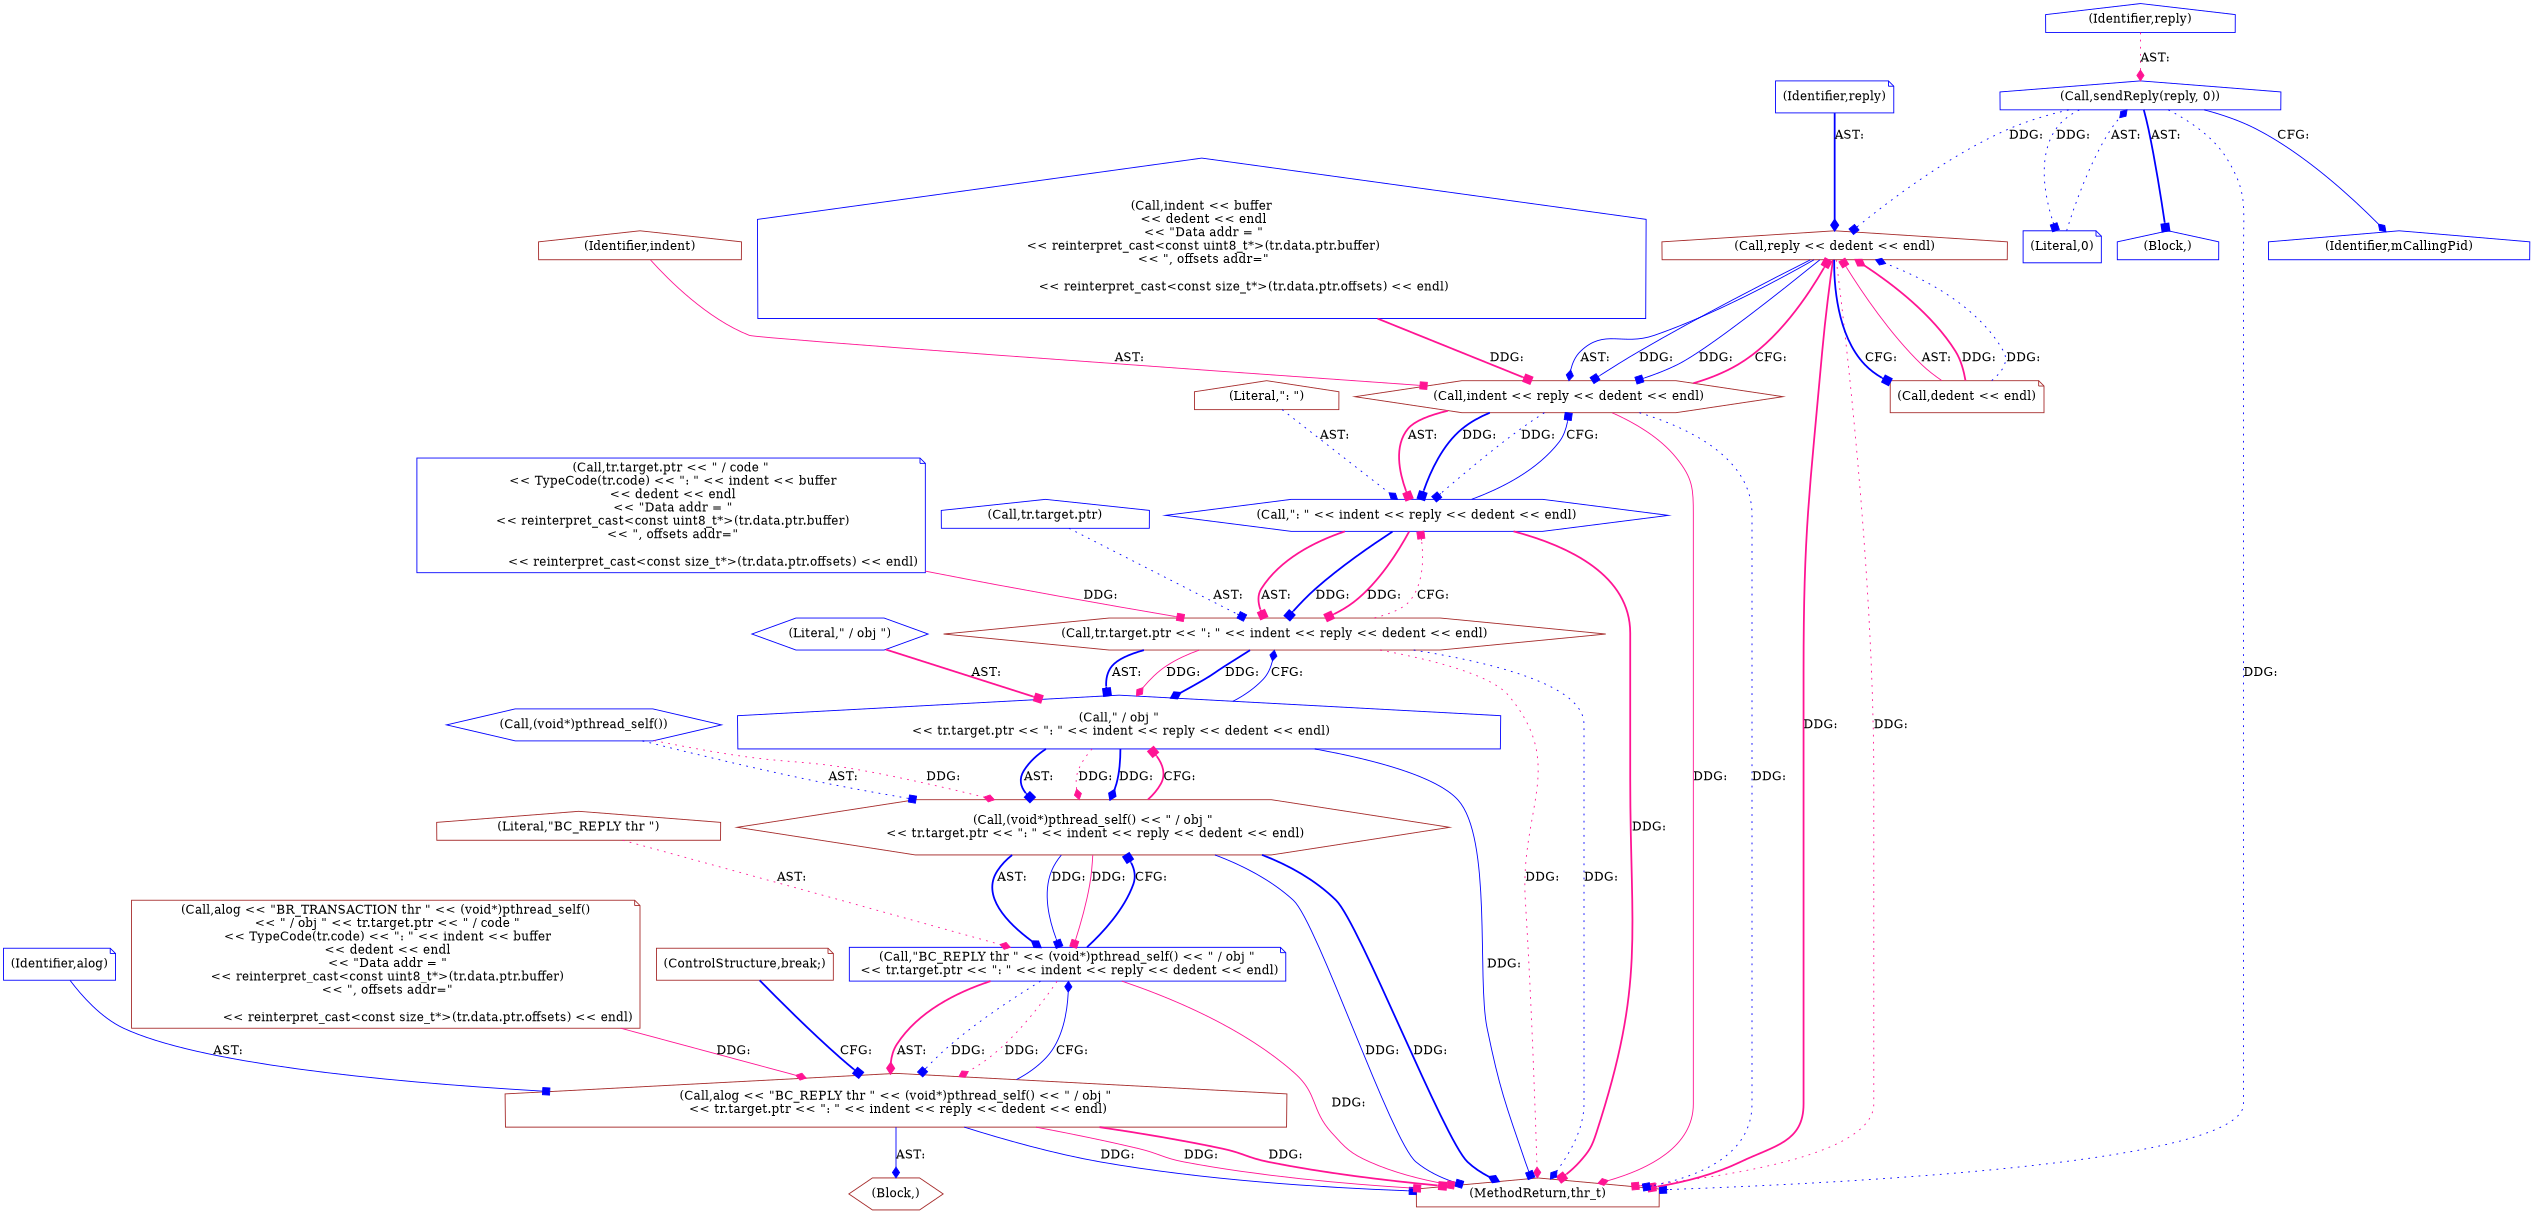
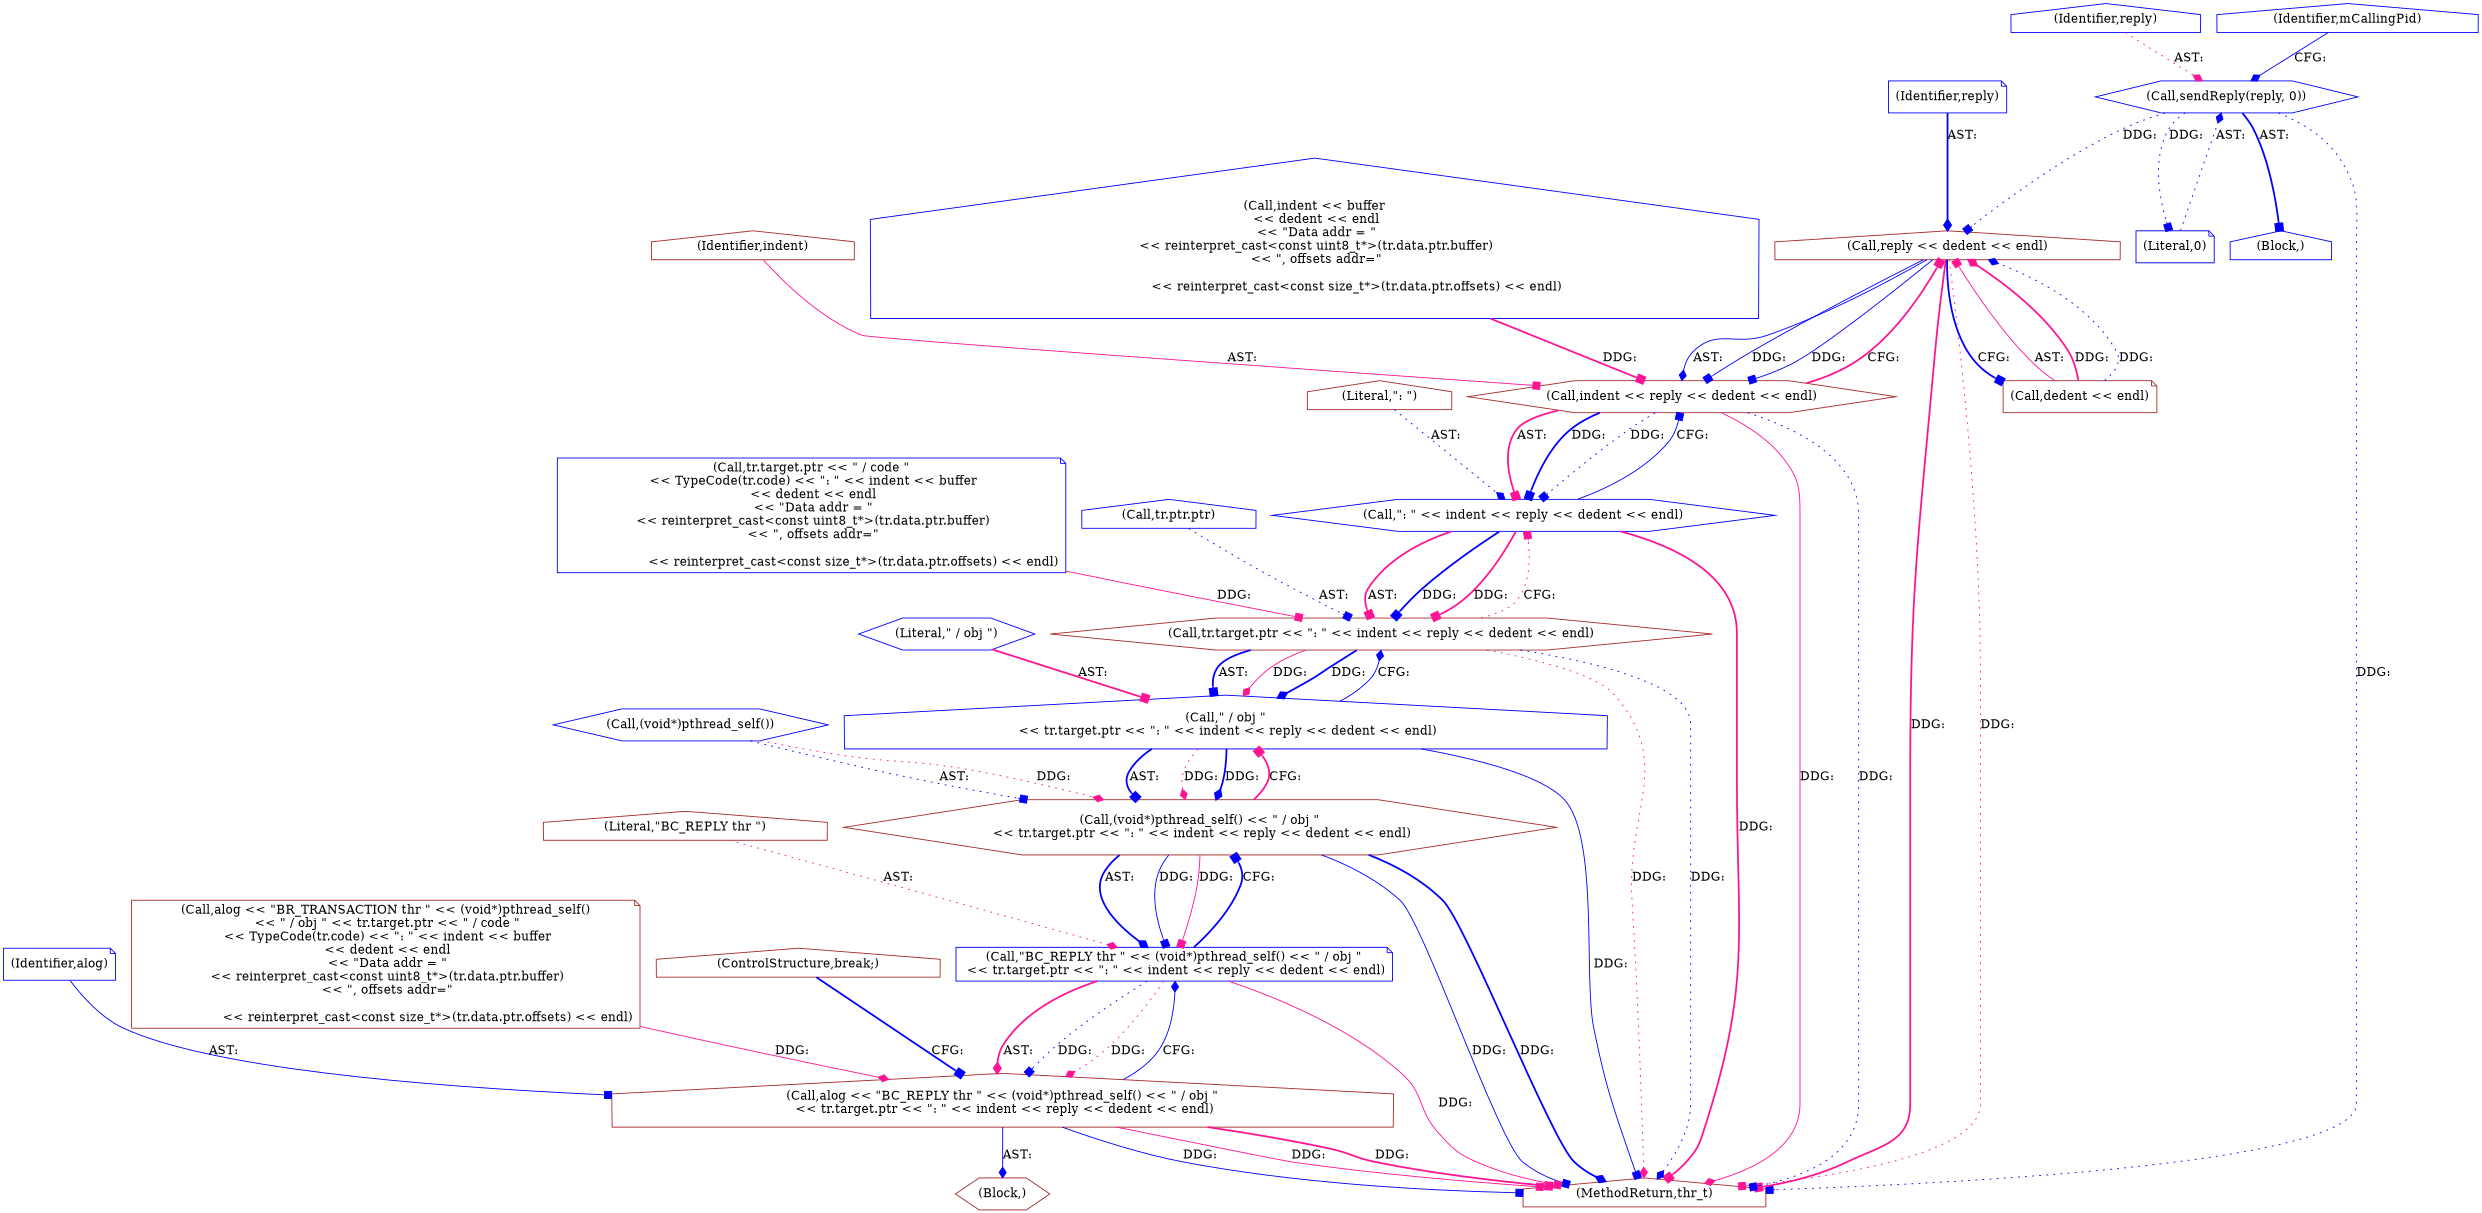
node "(Call,sendReply(reply, 0))": shape house -> hexagon
edge "(Call,sendReply(reply, 0))" -> "(Identifier,mCallingPid)": reversed
node "(Call,tr.target.ptr)": label "(Call,tr.target.ptr)" -> "(Call,tr.ptr.ptr)"
node "(ControlStructure,break;)": shape note -> house
